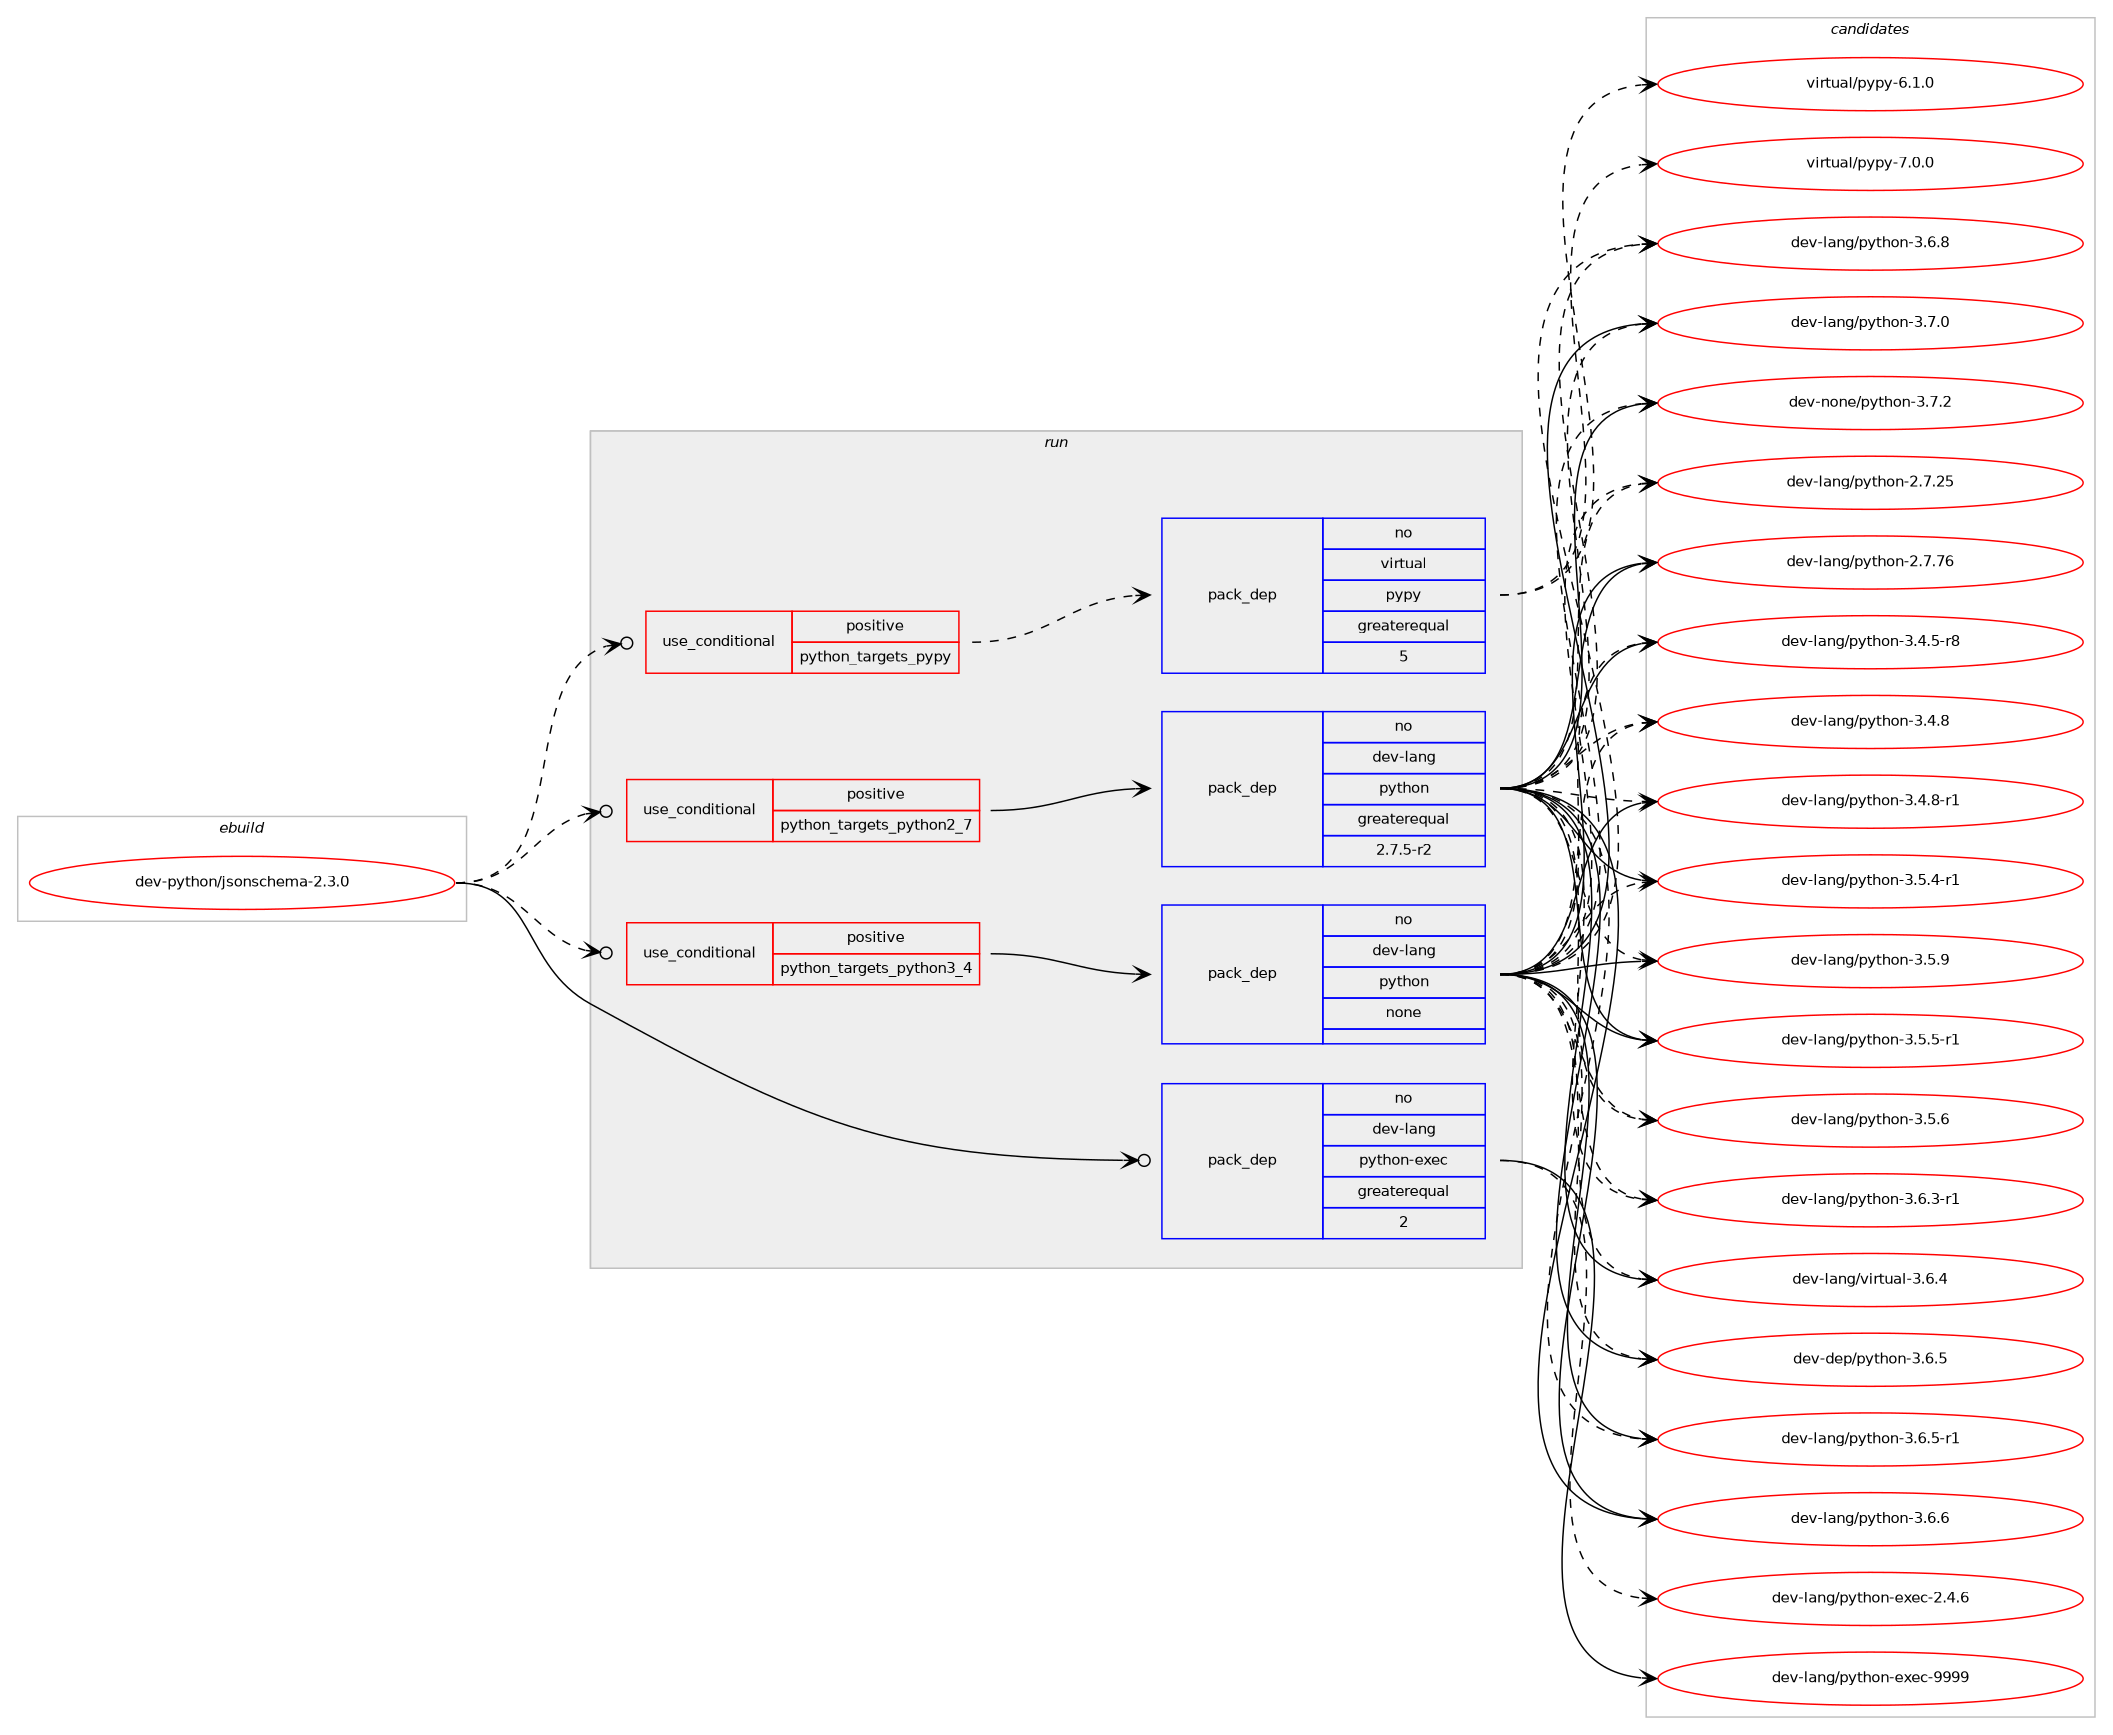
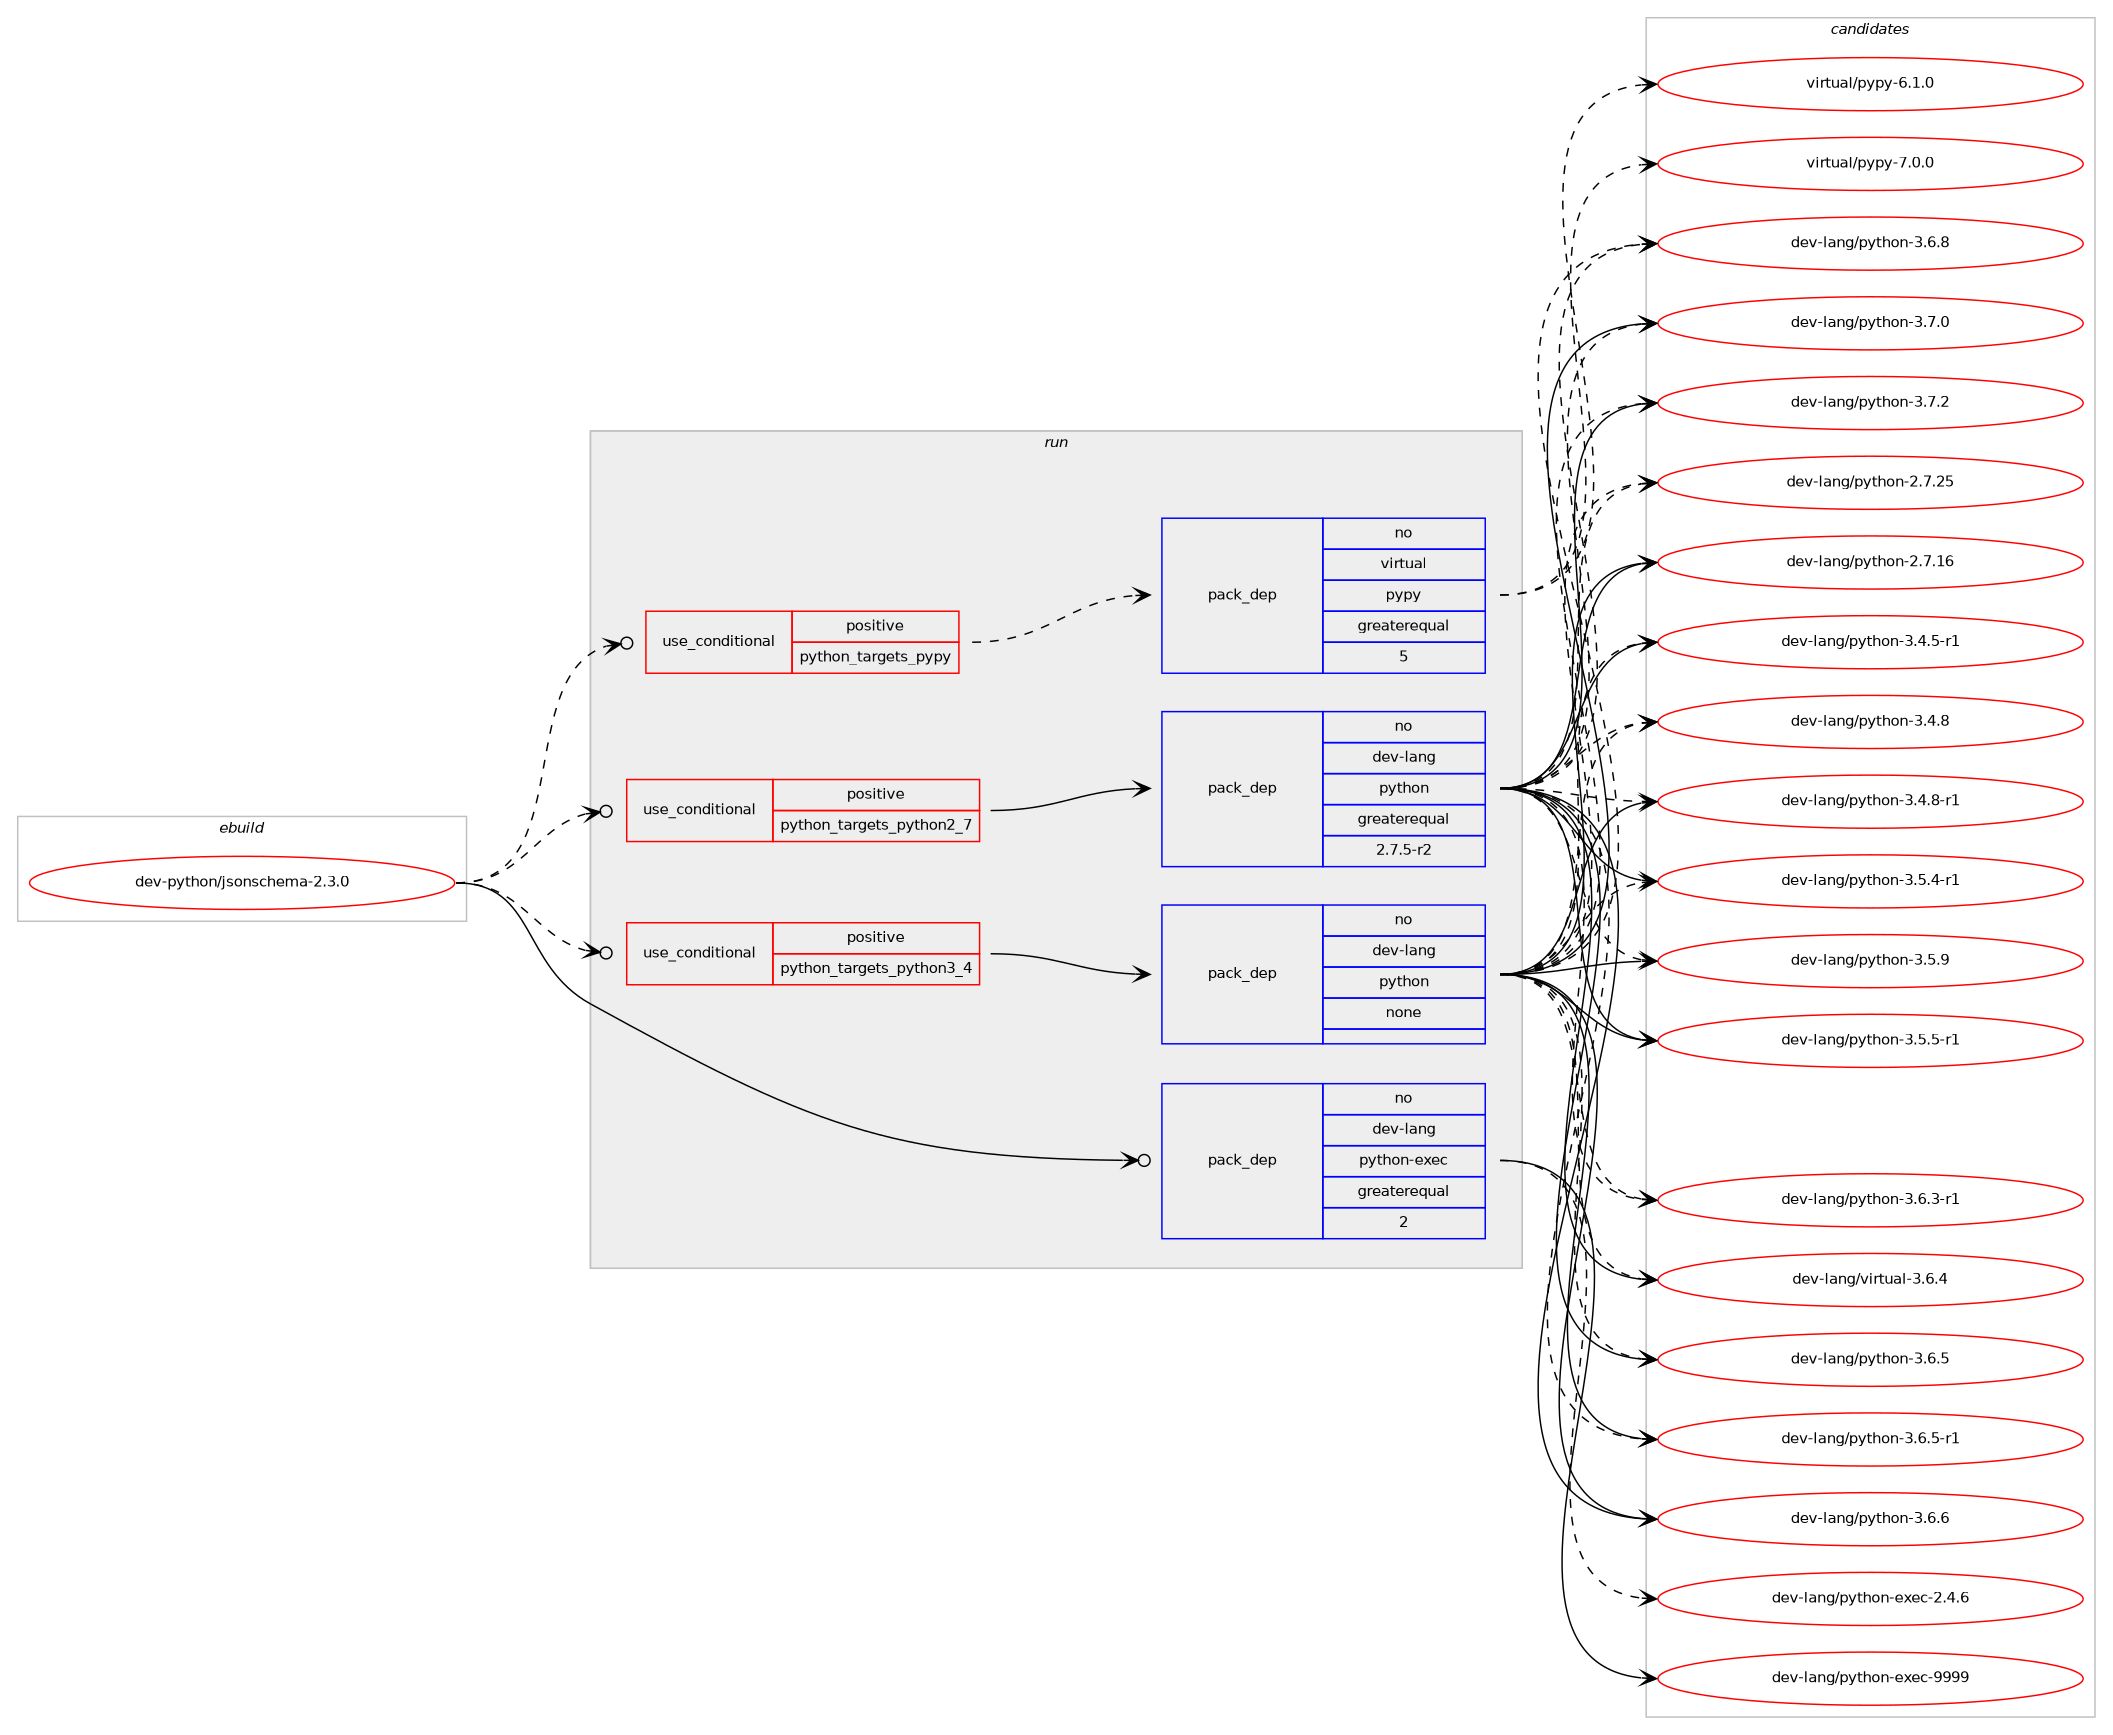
node "dev-none/python-3.7.2": label "dev-none/python-3.7.2" -> "dev-lang/python-3.7.2"
node "dev-lang/python-2.7.76": label "dev-lang/python-2.7.76" -> "dev-lang/python-2.7.16"
node "dev-lang/python-3.4.5-r8": label "dev-lang/python-3.4.5-r8" -> "dev-lang/python-3.4.5-r1"
node "dev-lang/python-3.5.6": removed
node "dev-dep/python-3.6.5": label "dev-dep/python-3.6.5" -> "dev-lang/python-3.6.5"
